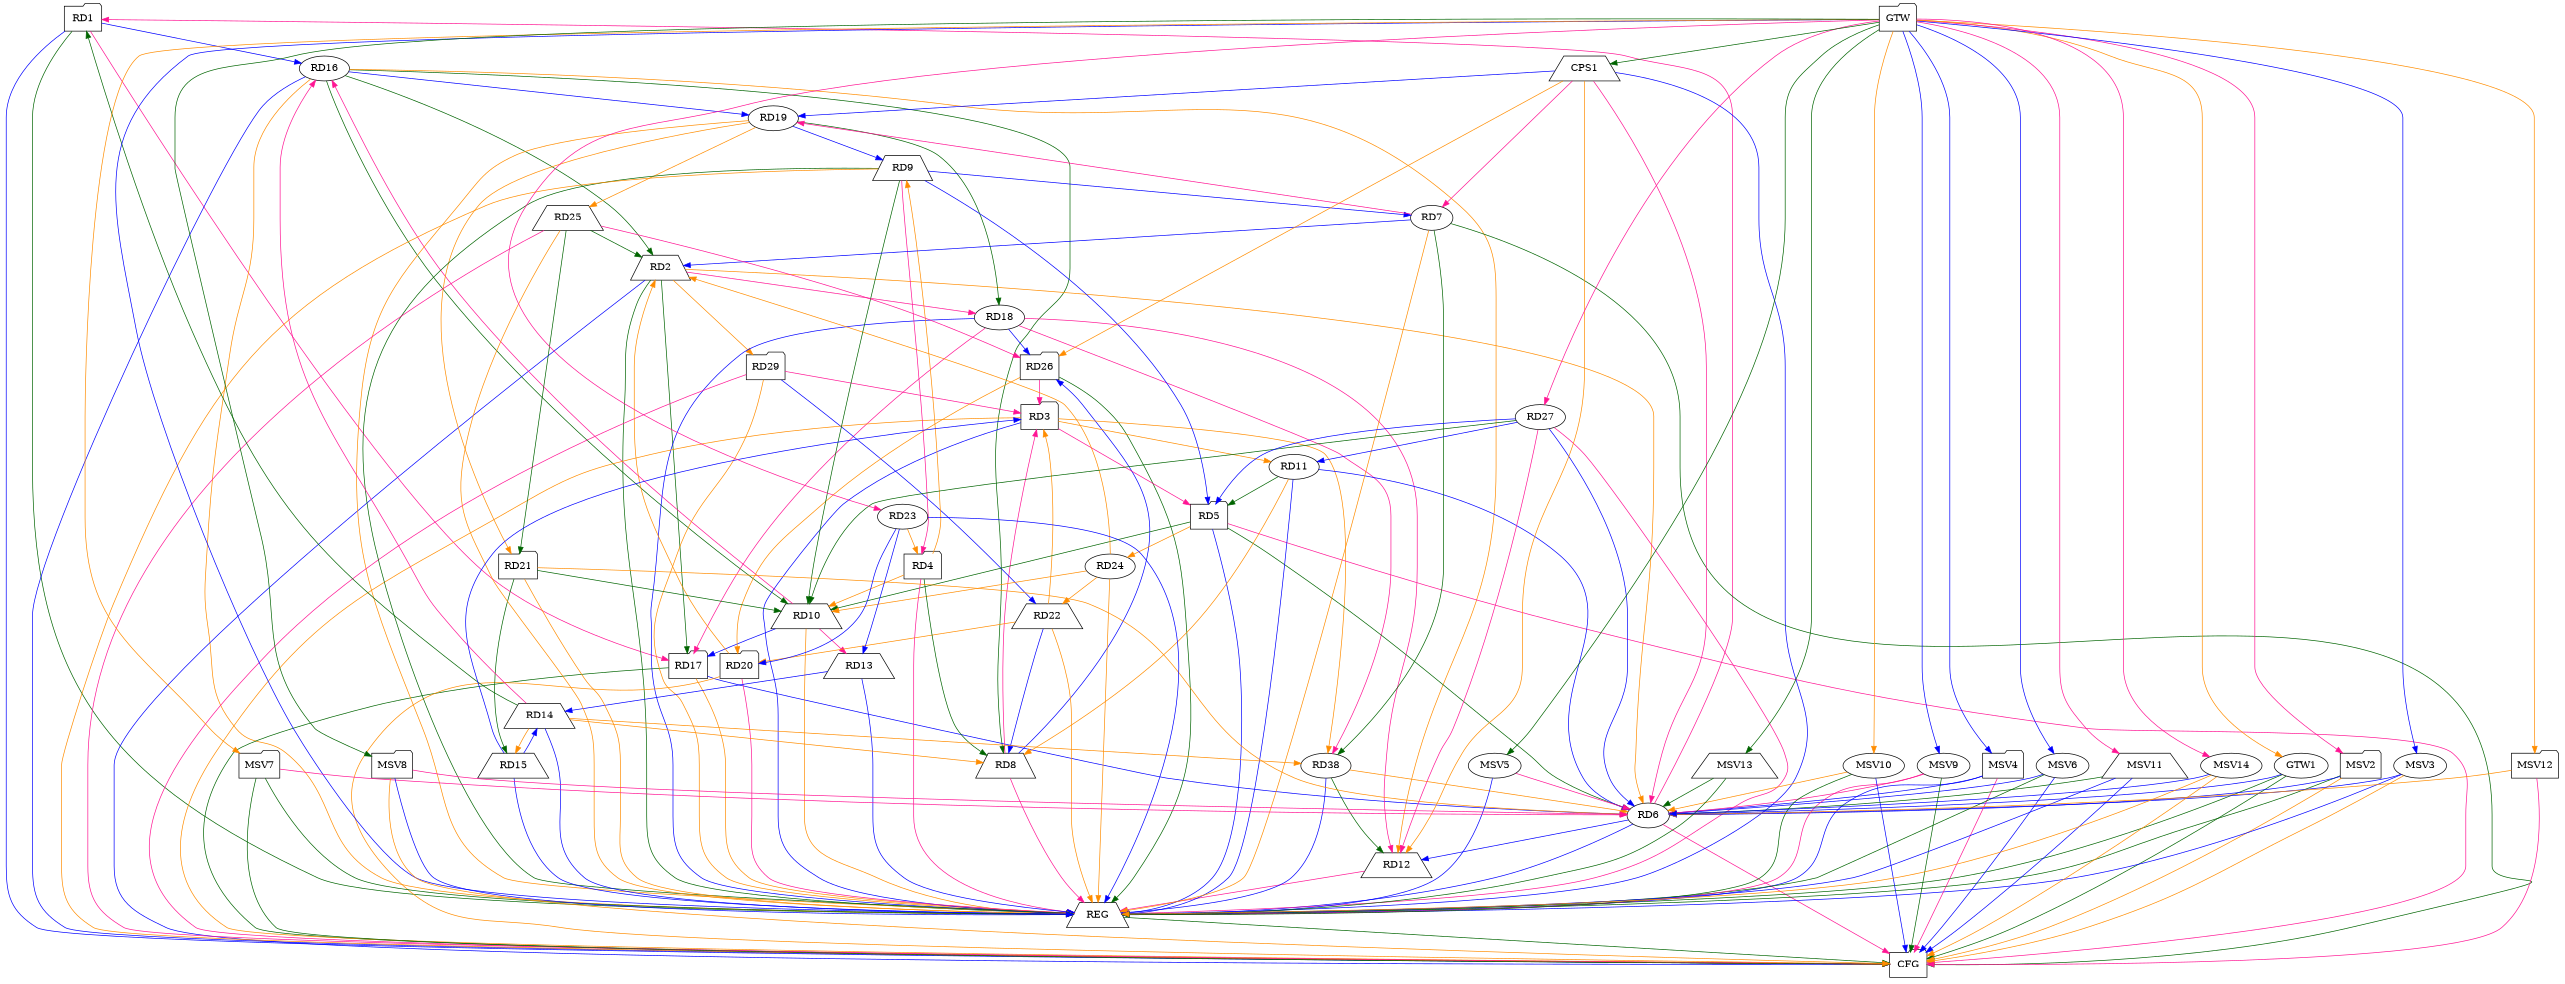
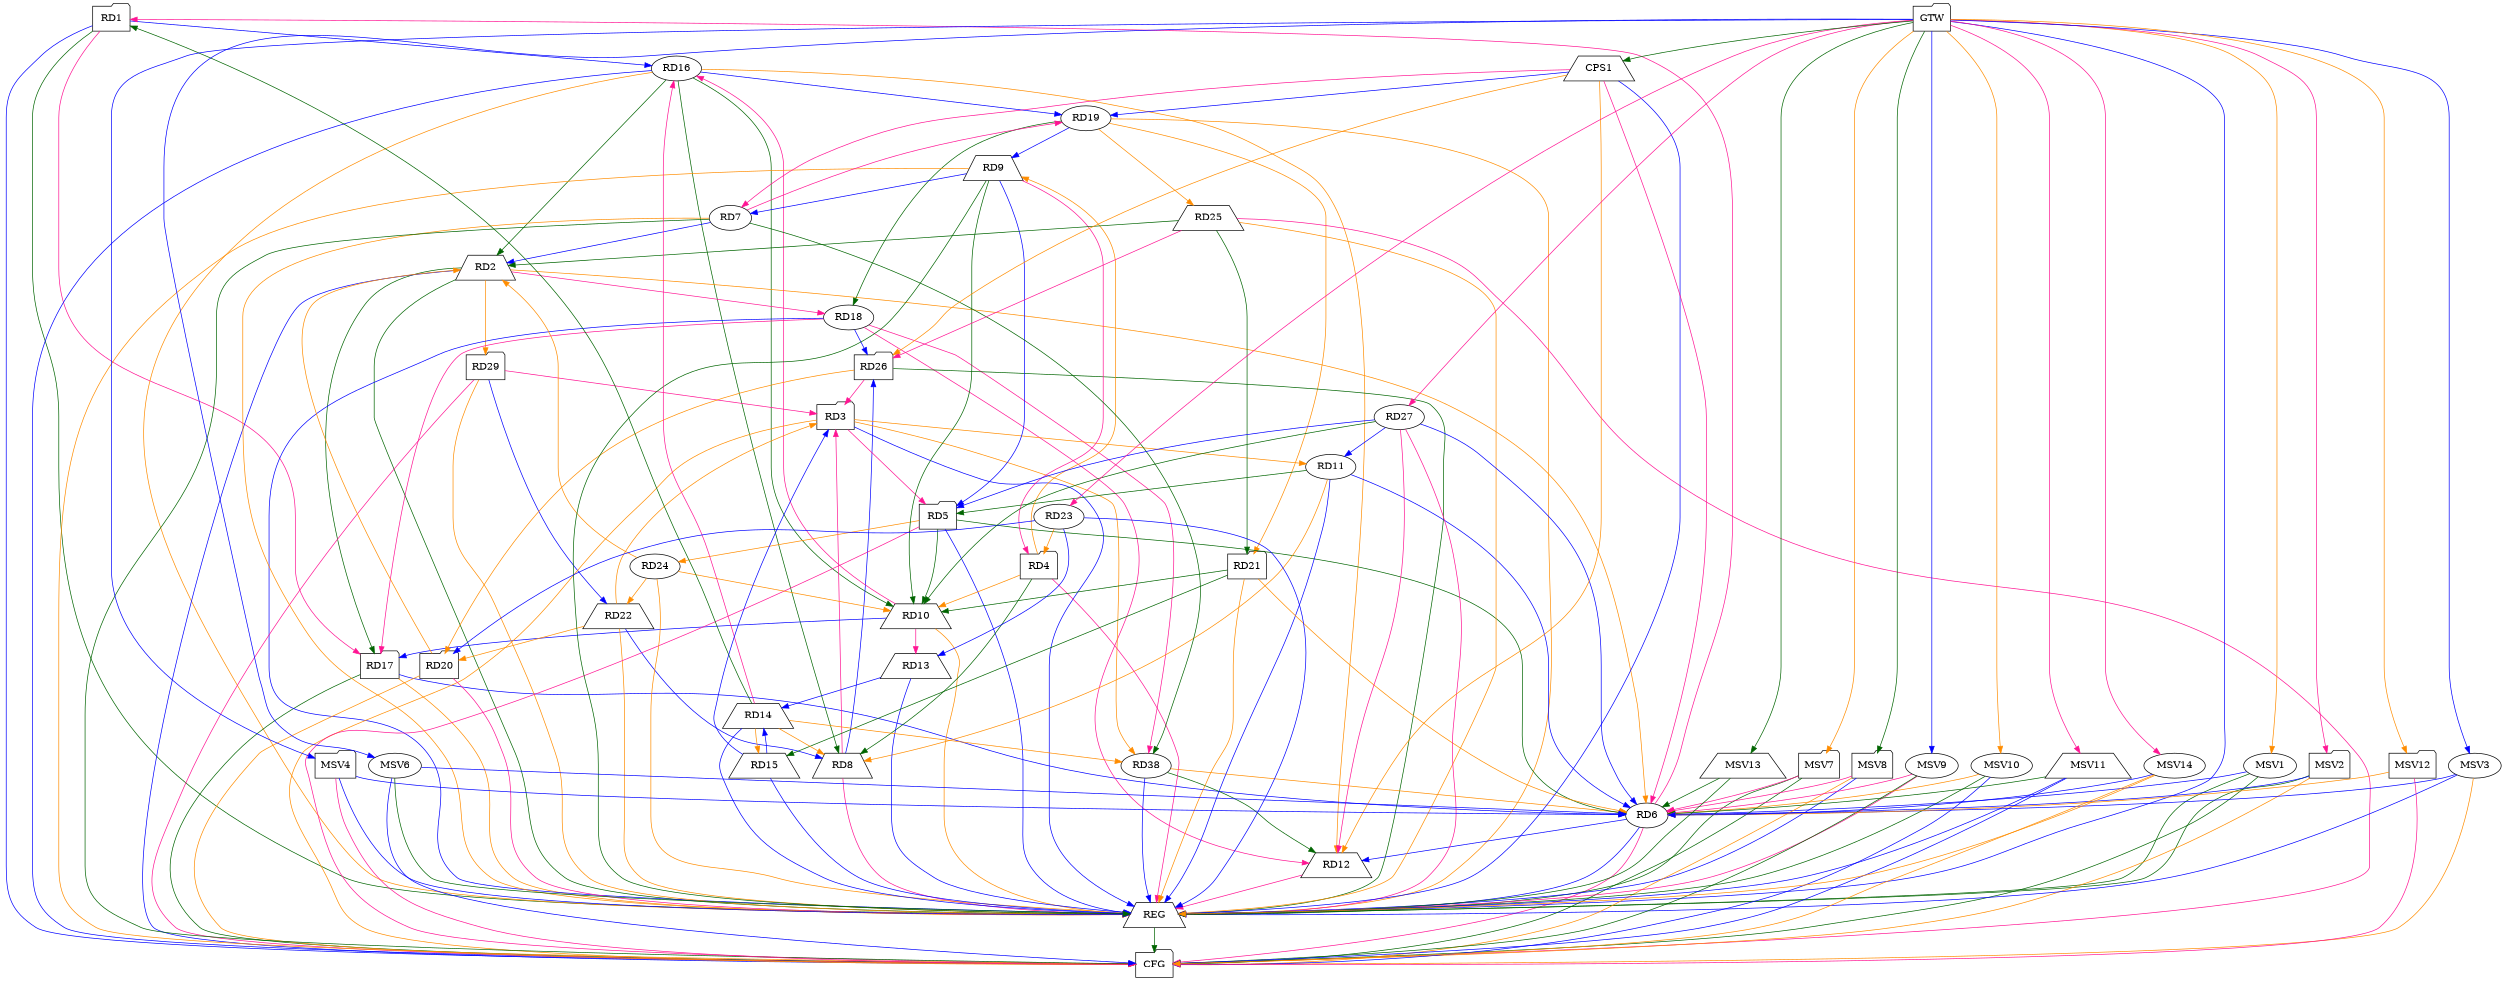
node "MSV5": removed
node "GTW1": label "GTW1" -> "MSV1"
